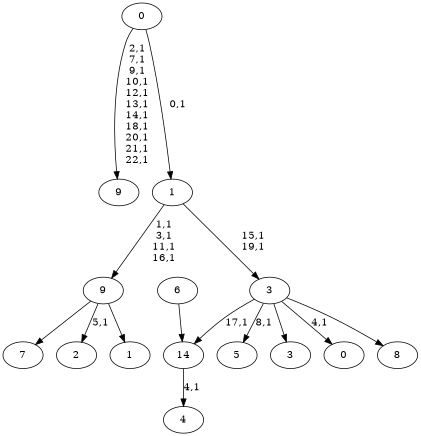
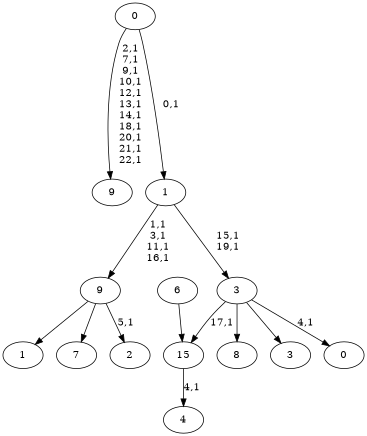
node "14": label "14" -> "15"
node "5": removed
